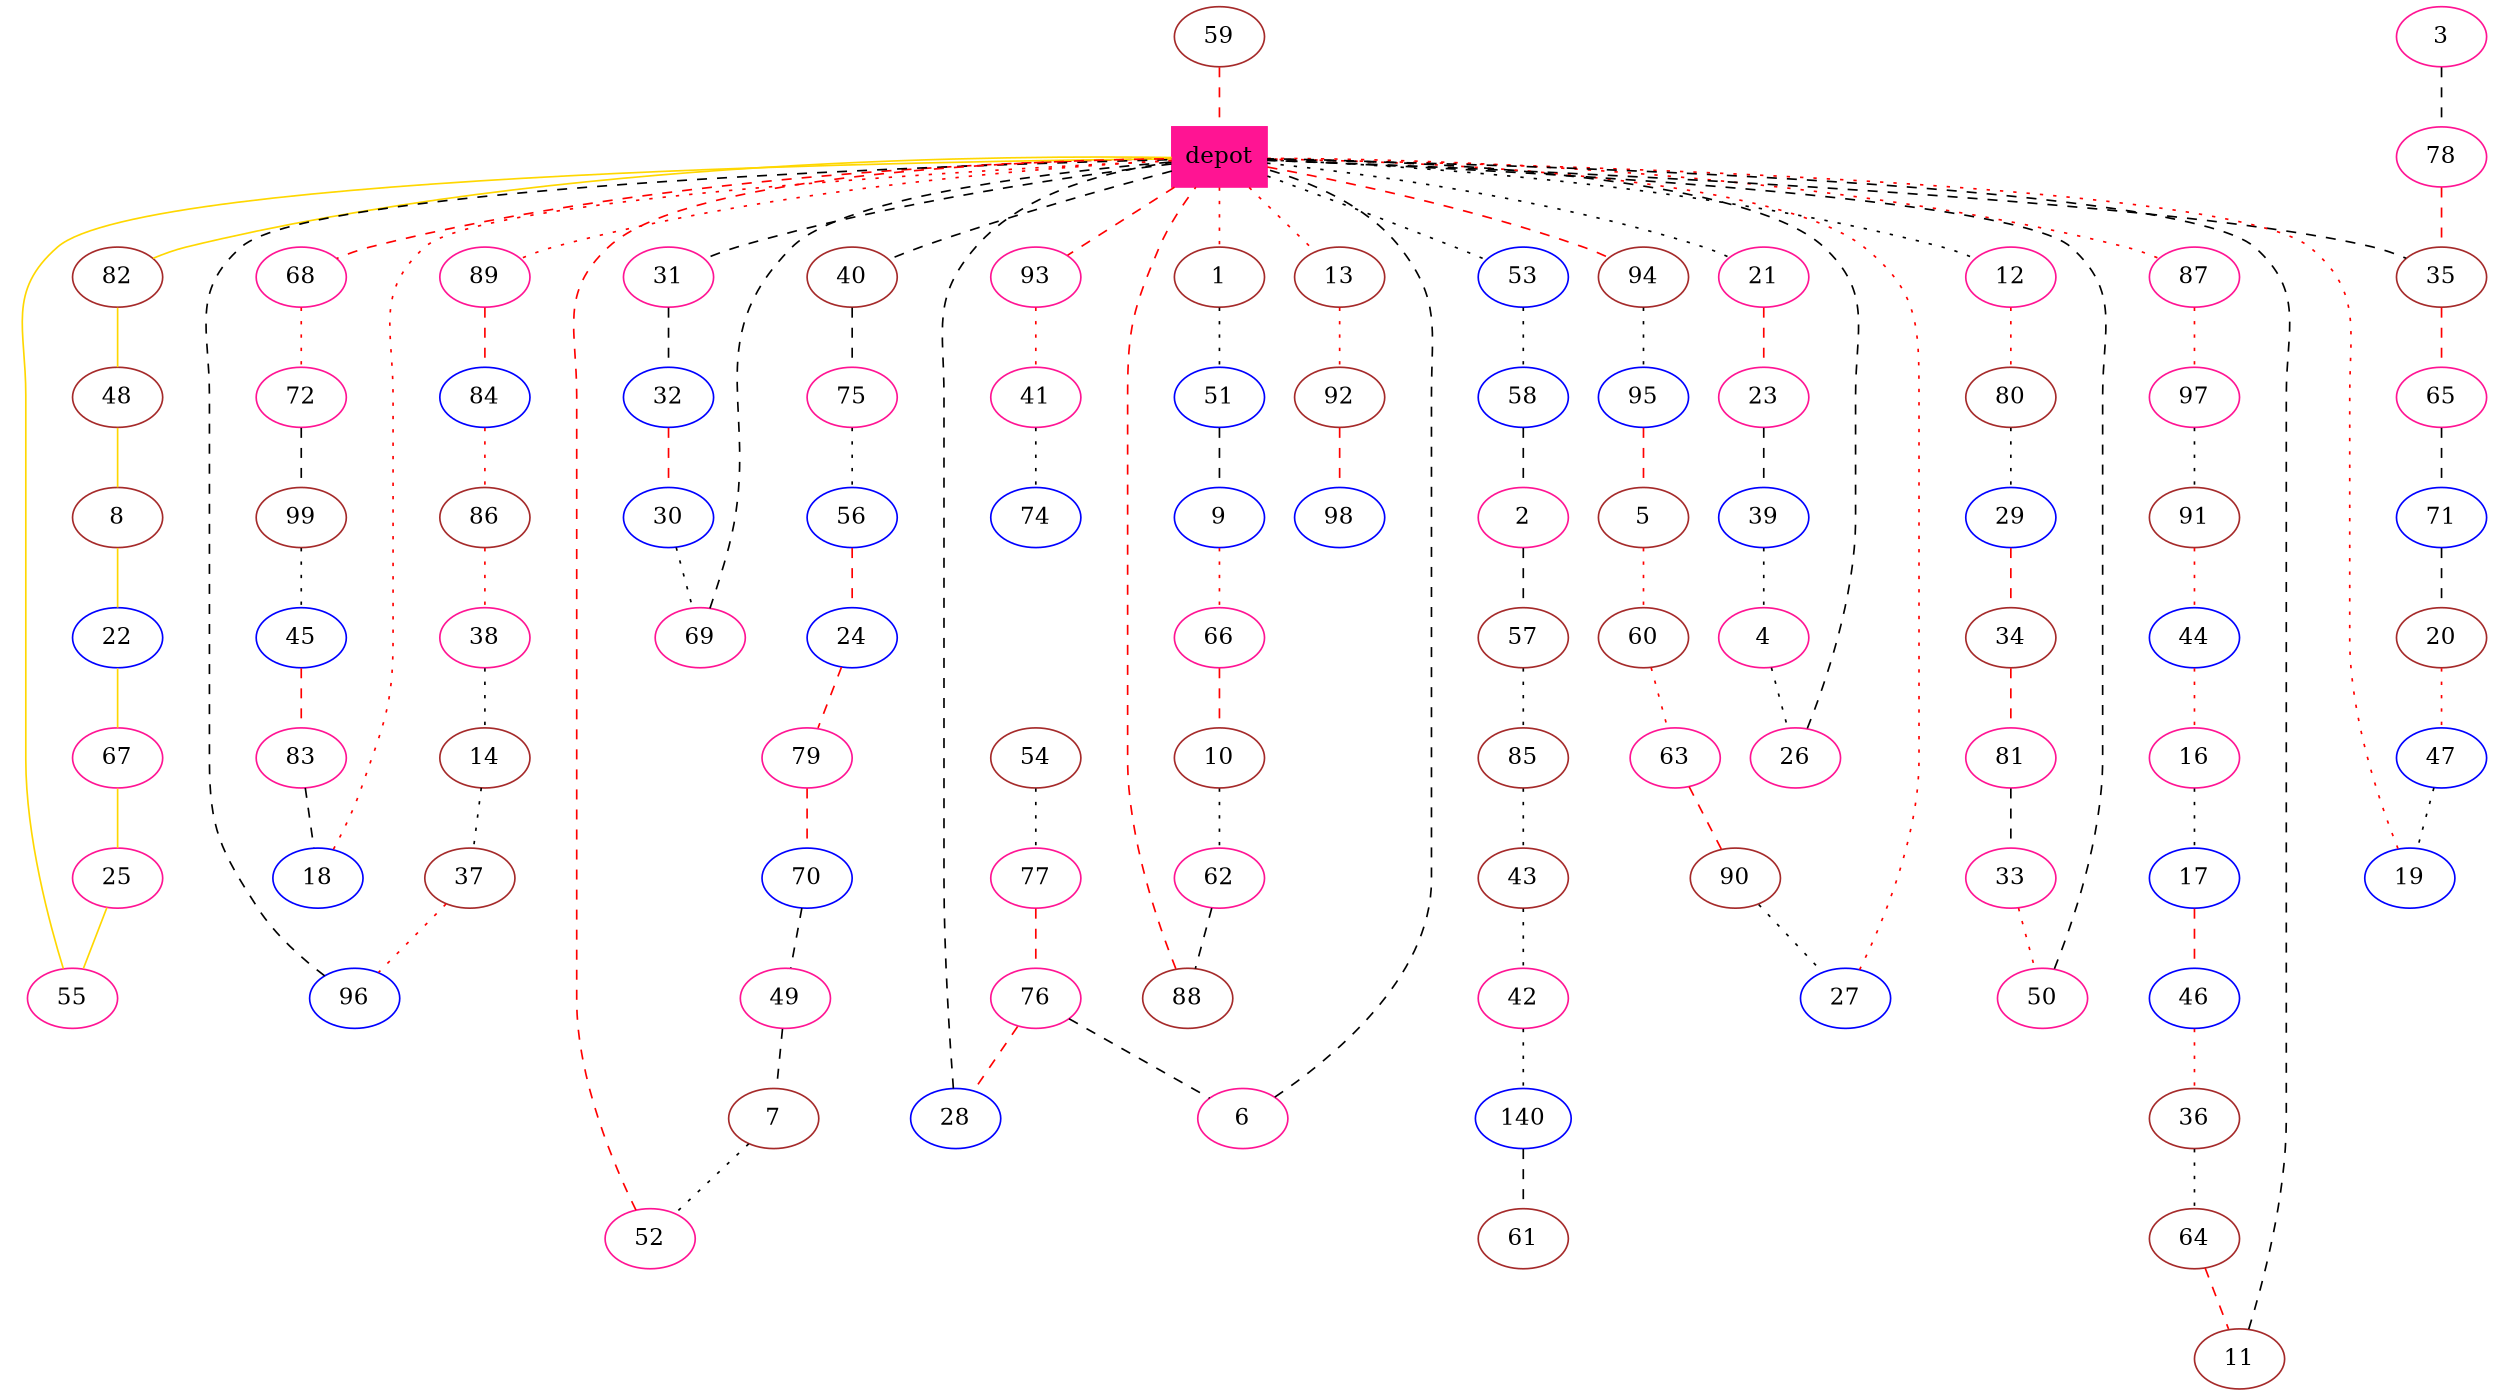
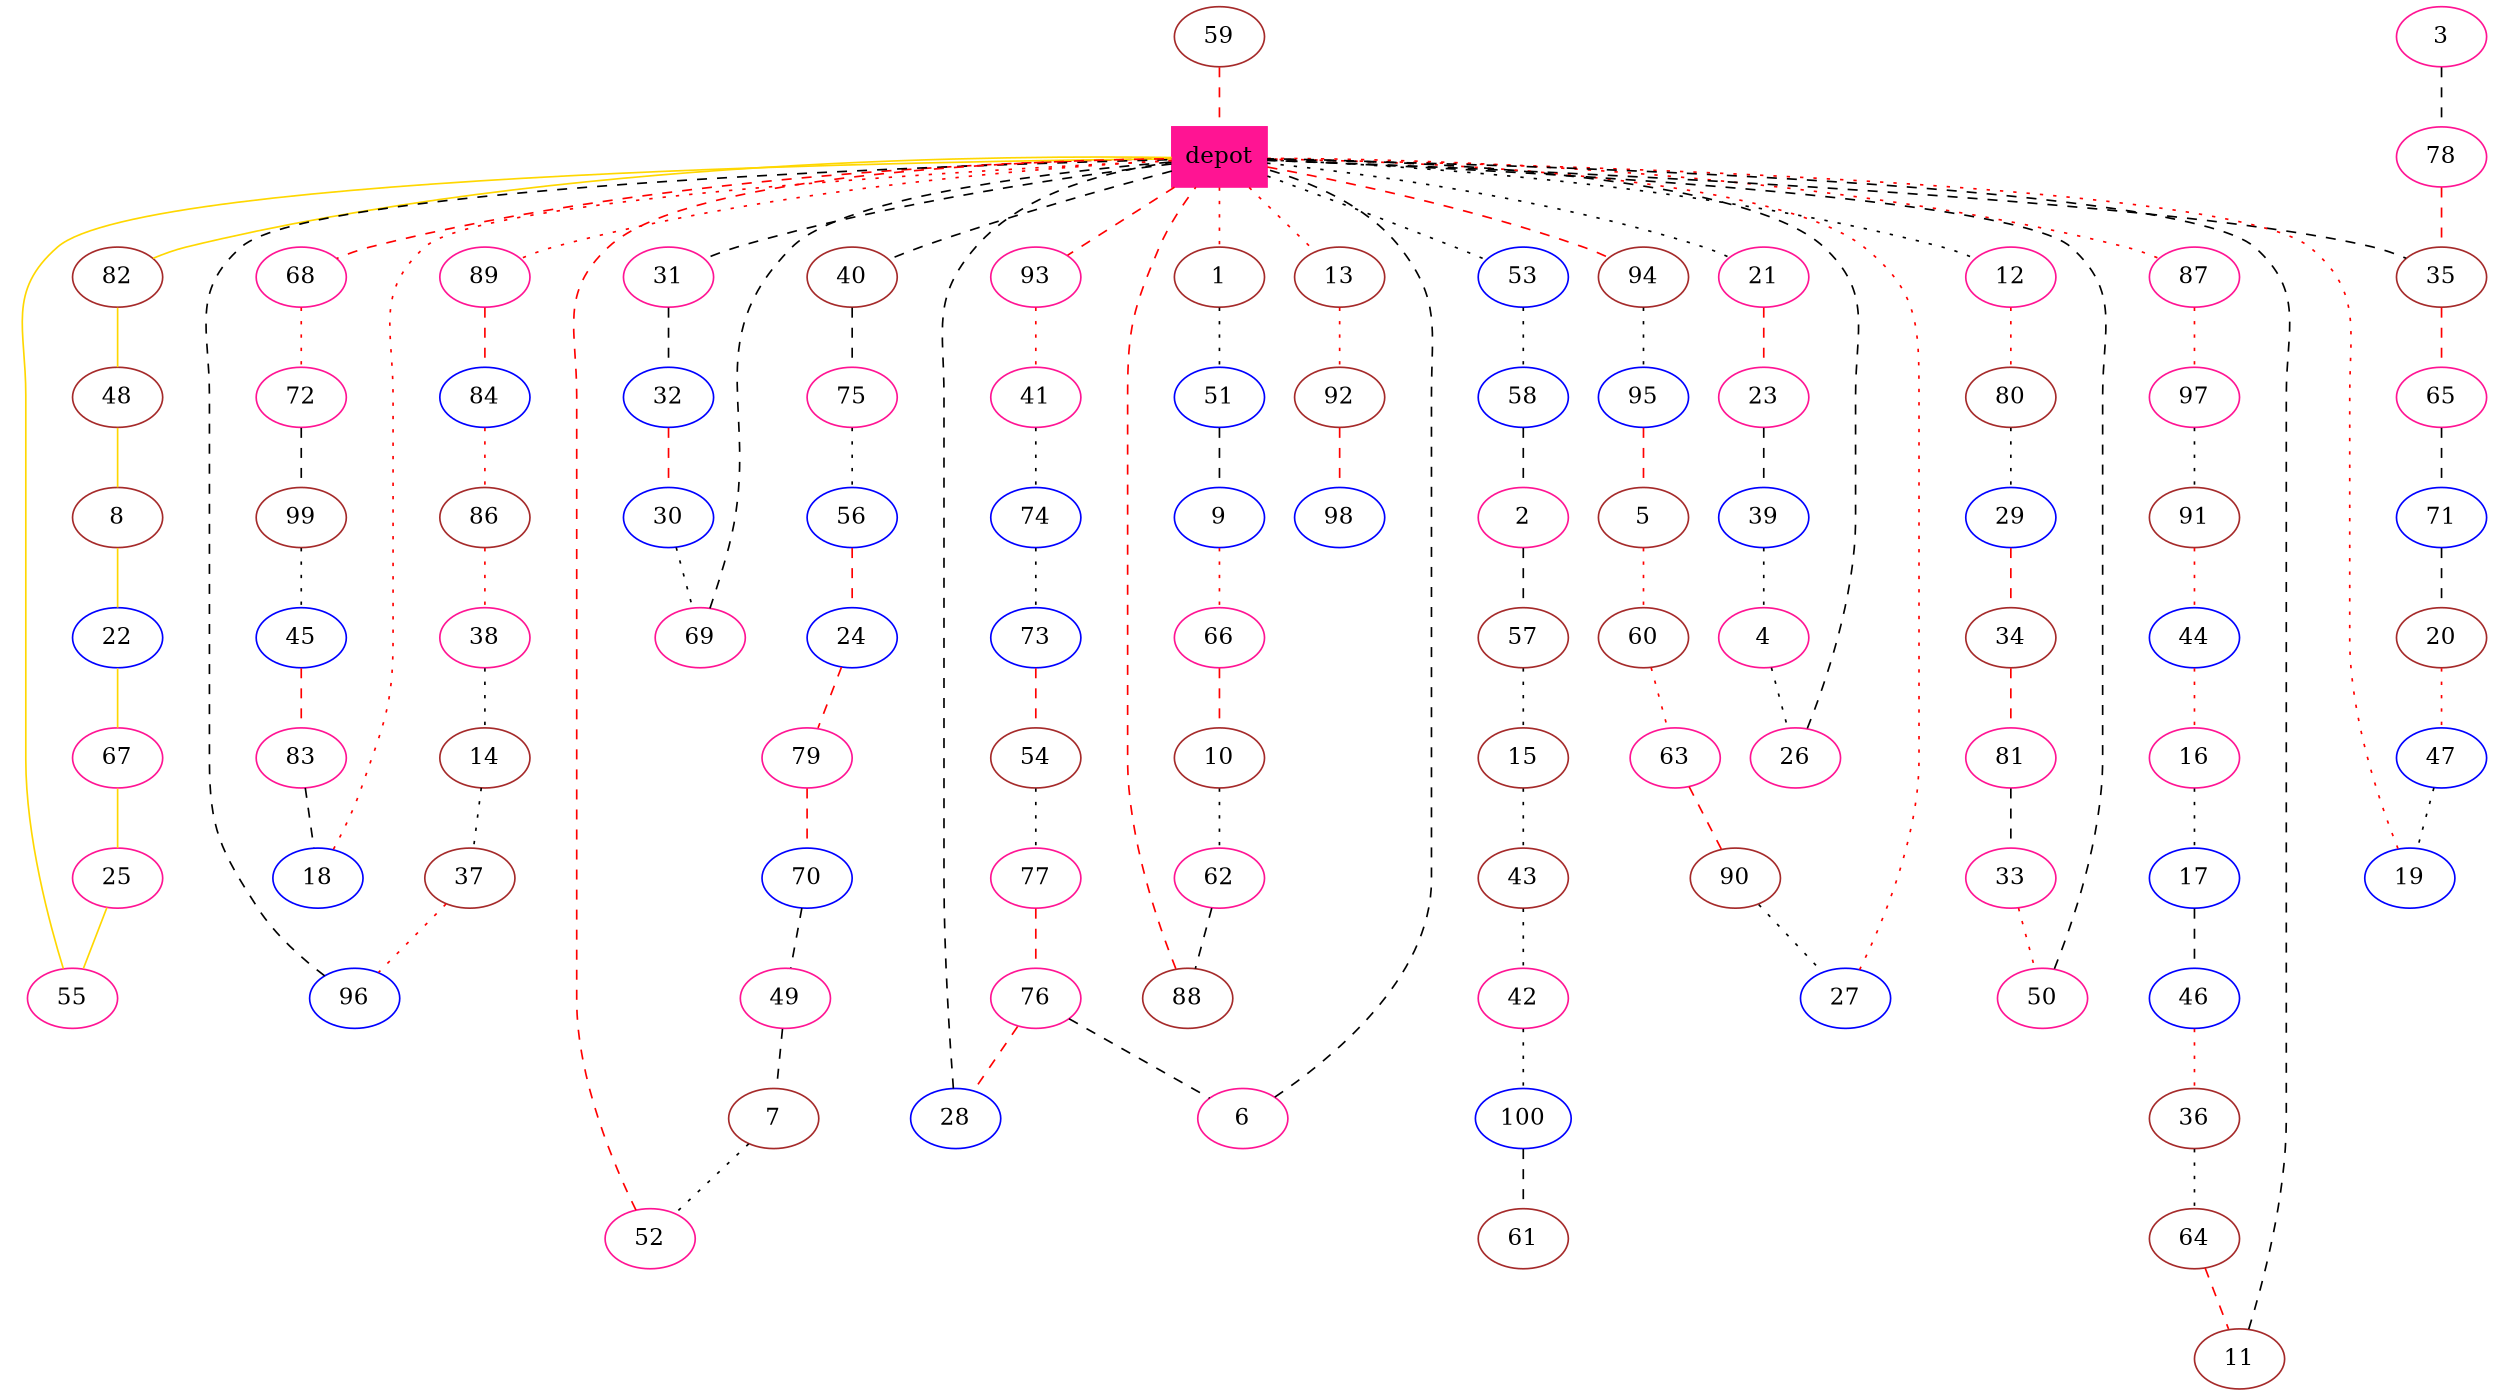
node "73": added
node "85": label "85" -> "15"
edge "17" -- "46": color red -> black
node "140": label "140" -> "100"
